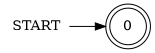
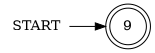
node "0": label "0" -> "9"
